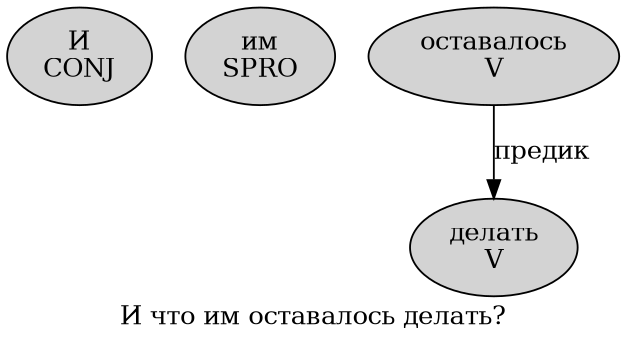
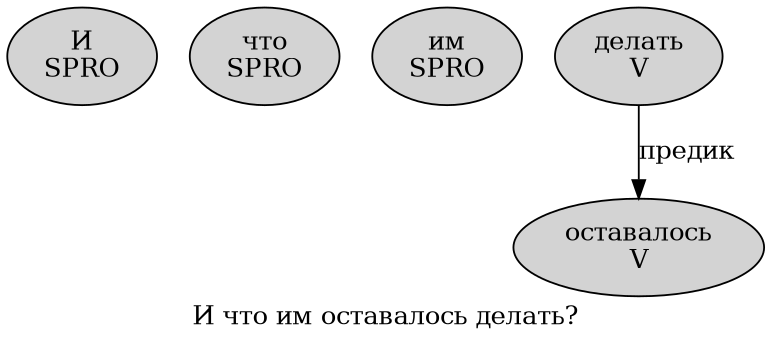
node "И CONJ": label "И CONJ" -> "И SPRO"
node "что SPRO": added
edge "оставалось V" -> "делать V": reversed
